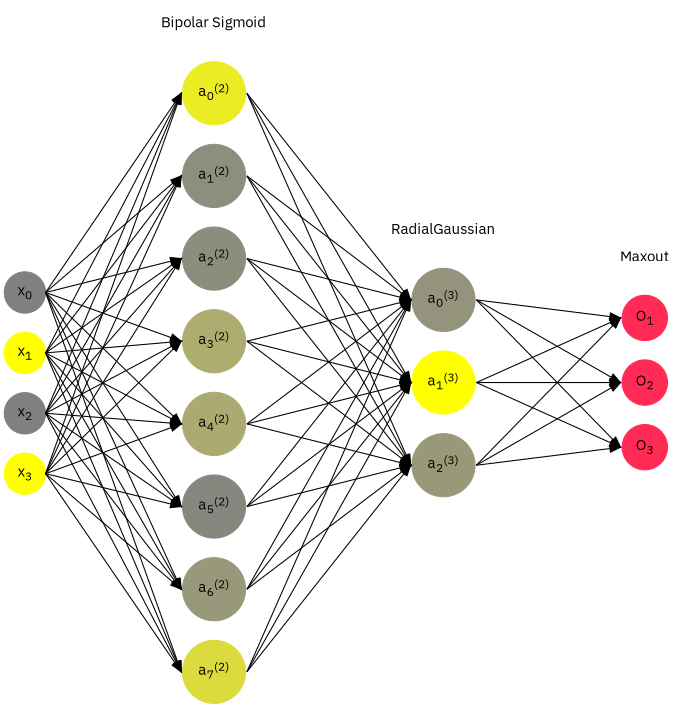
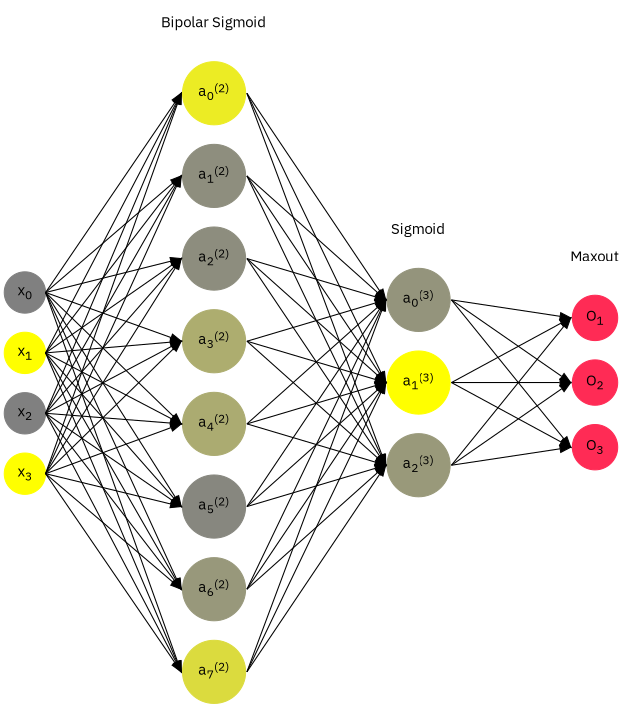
node "RadialGaussian": label "RadialGaussian" -> "Sigmoid"
